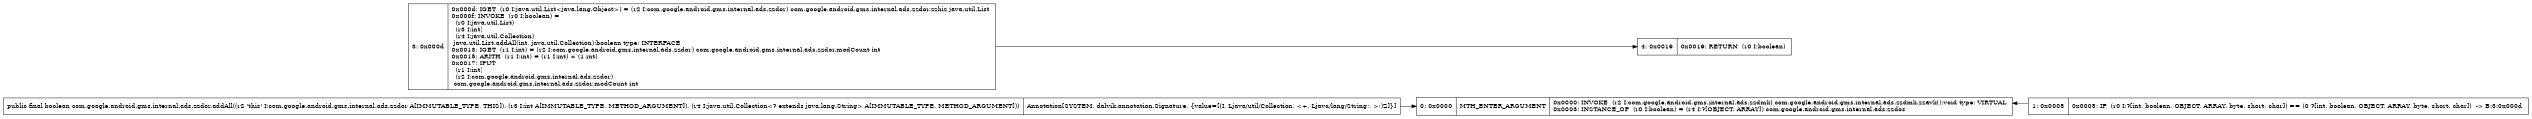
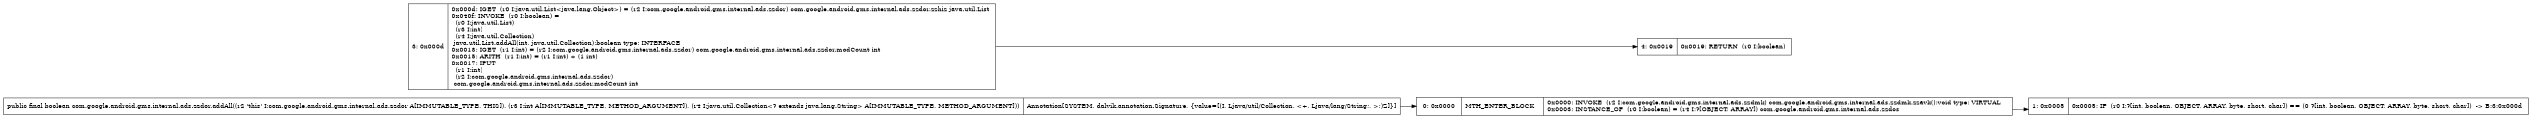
node "3: 0x000d": text "0x000f: INVOKE  (r0 I:boolean) =" -> "0x040f: INVOKE  (r0 I:boolean) ="
edge "1: 0x0005" -> "0: 0x0000": reversed
node "0: 0x0000": text "MTH_ENTER_ARGUMENT" -> "MTH_ENTER_BLOCK"
